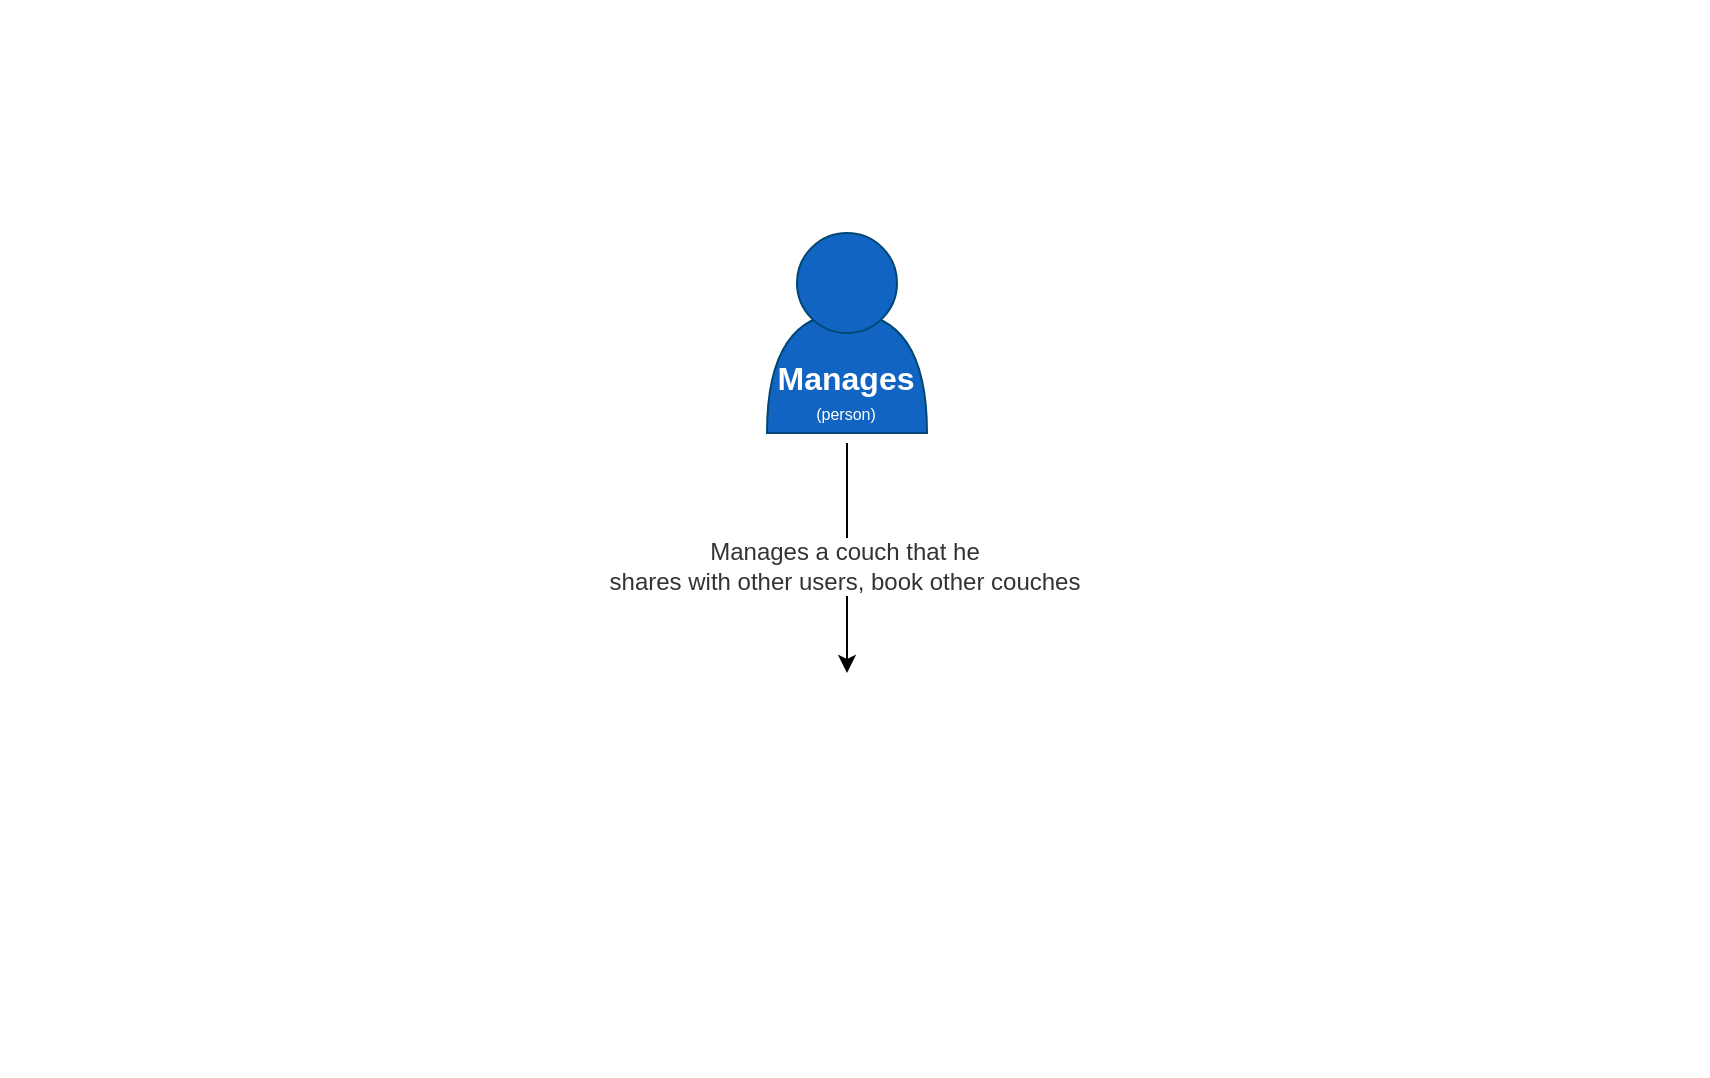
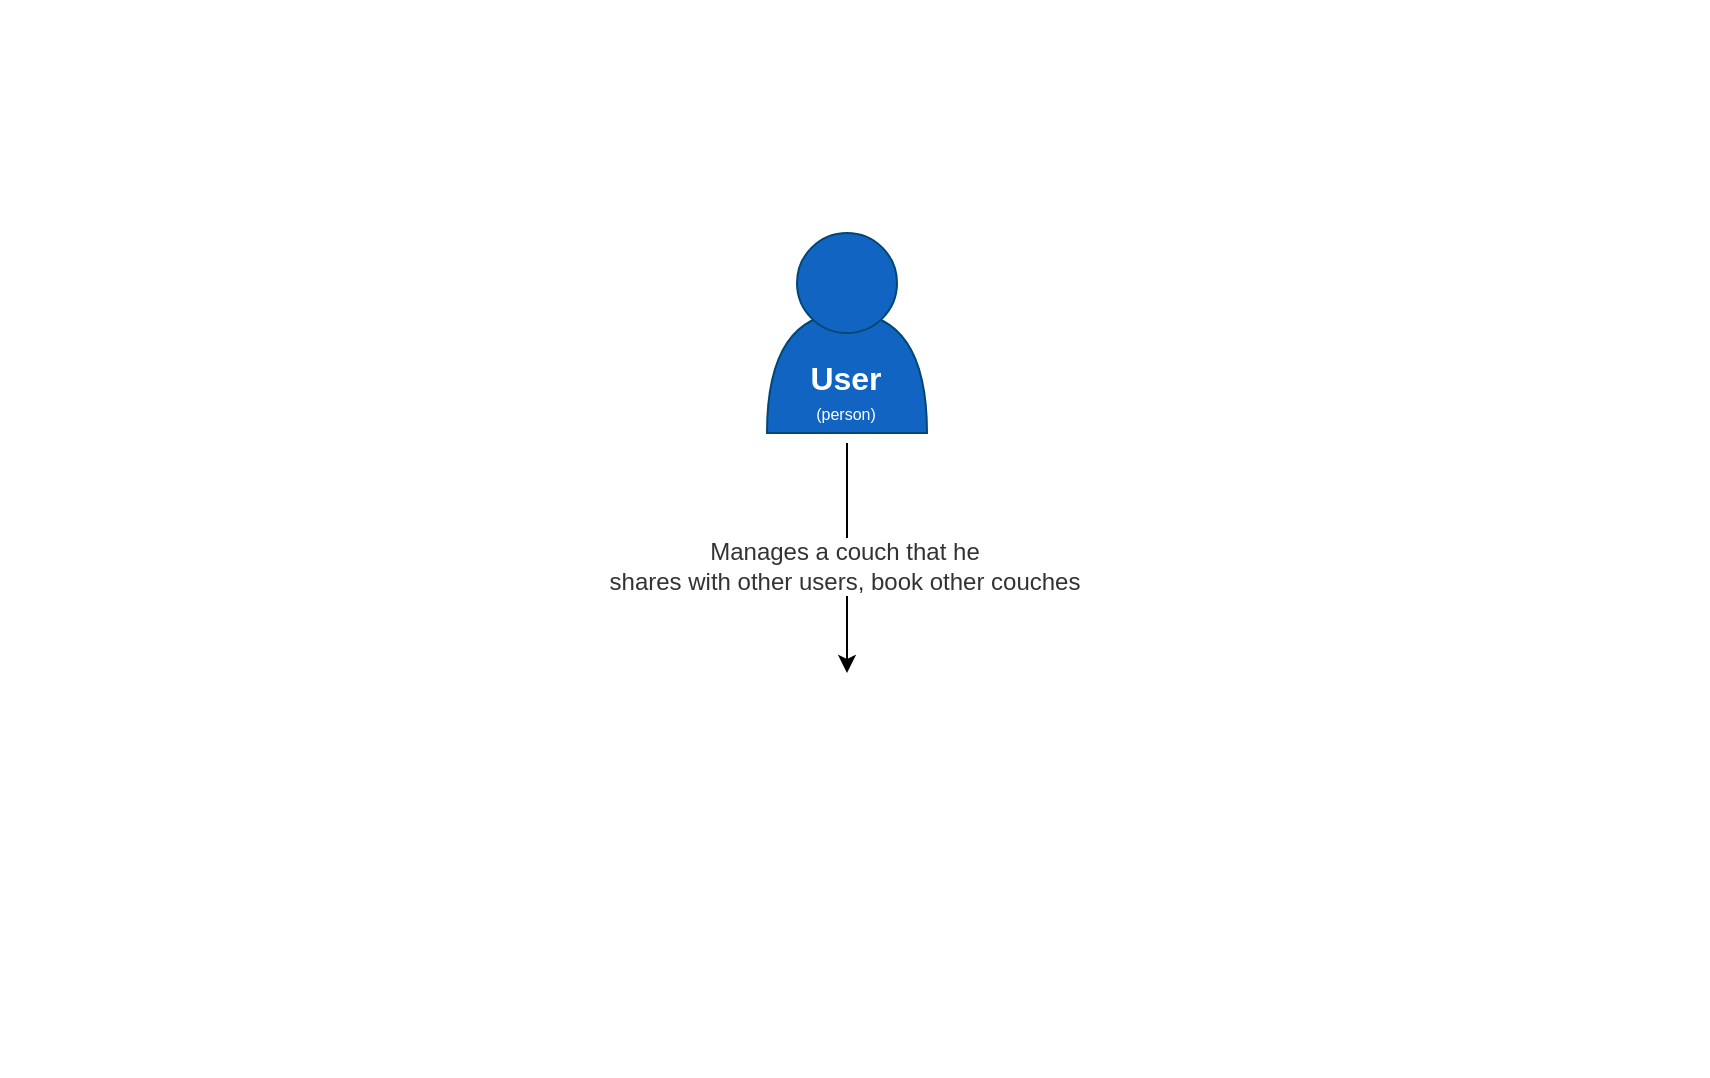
node "Manages (person)": label "Manages (person)" -> "User (person)"
